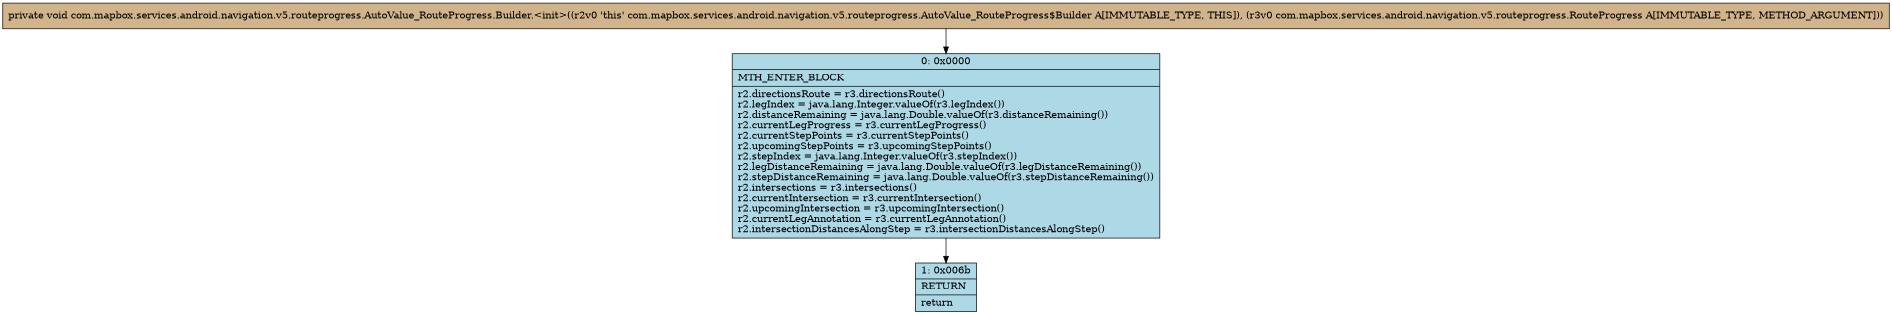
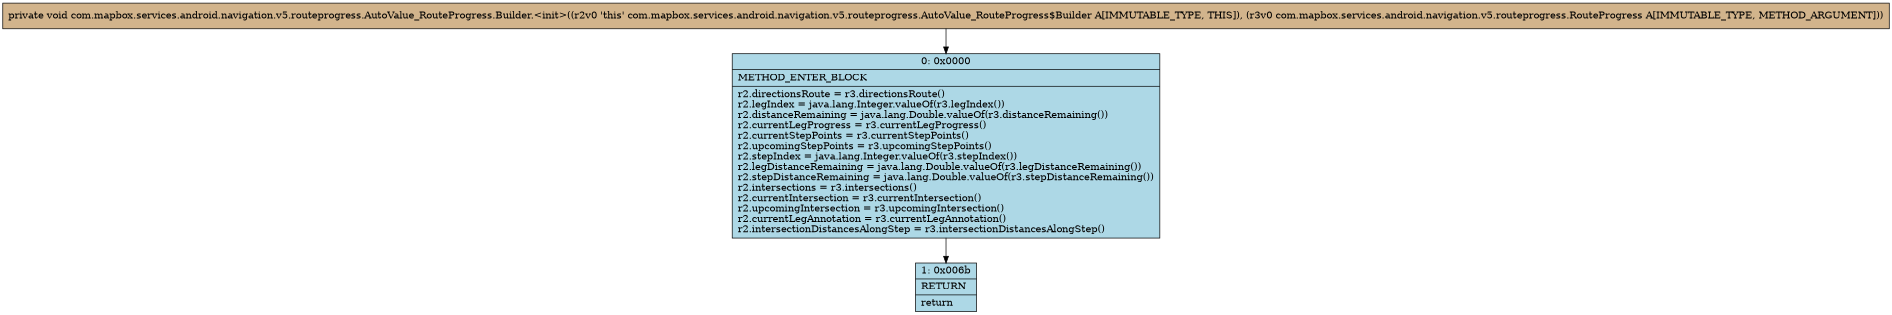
node "0: 0x0000": text "MTH_ENTER_BLOCK" -> "METHOD_ENTER_BLOCK"
